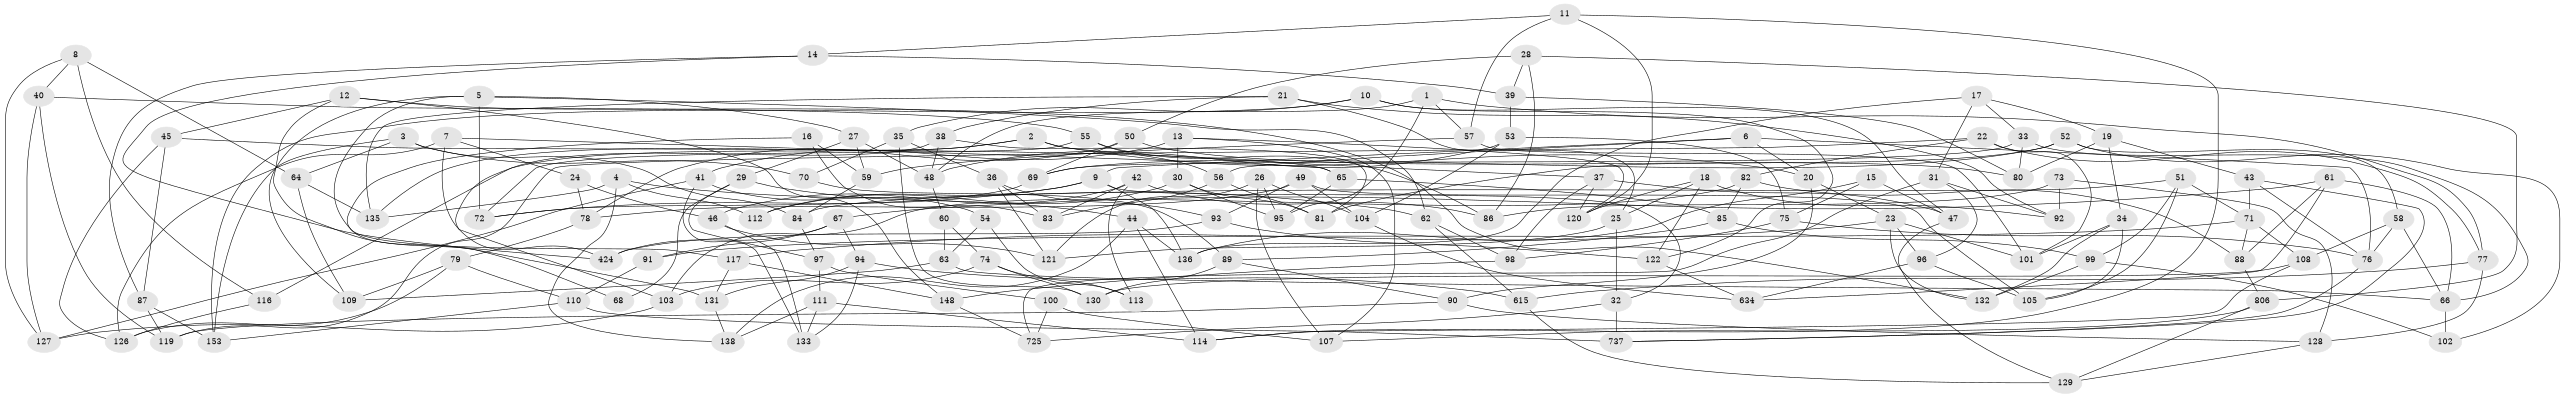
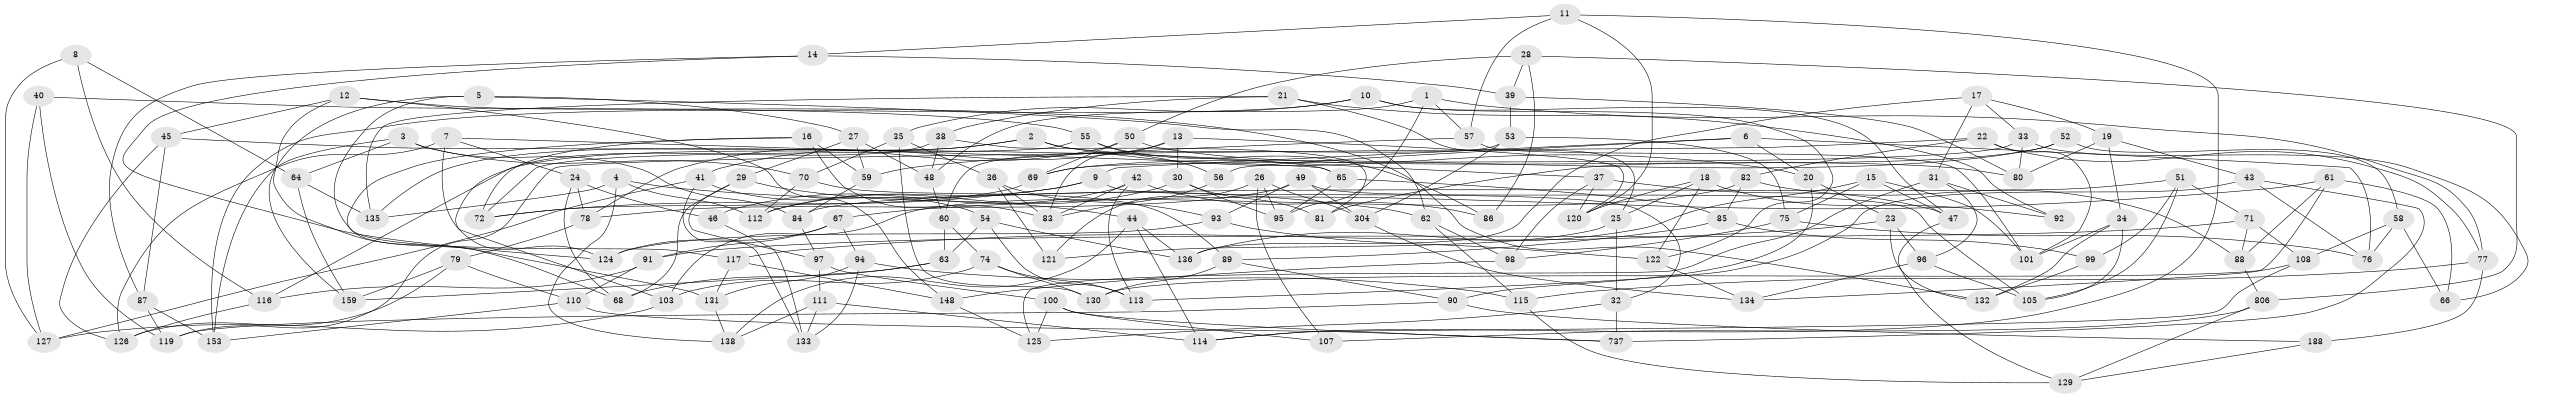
edge "8" -- "40": removed
edge "53" -- "48": now "53" -- "60"
edge "5" -- "72": now "16" -- "72"
node "73": removed
edge "70" -- "112": added
edge "56" -- "81": removed
edge "43" -- "71": now "43" -- "113"
edge "13" -- "107": now "13" -- "83"
edge "9" -- "136": now "54" -- "136"
node "104": label "104" -> "304"
edge "24" -- "68": added
edge "46" -- "121": removed
edge "23" -- "101": now "15" -- "101"
node "424": label "424" -> "124"
edge "91" -- "116": added
edge "63" -- "66": now "63" -- "68"
node "109": label "109" -> "159"
node "615": label "615" -> "115"
node "634": label "634" -> "134"
edge "76" -- "737": now "100" -- "737"
node "725": label "725" -> "125"
node "128": label "128" -> "188"
node "102": removed
